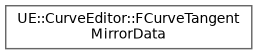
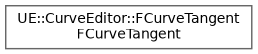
node "UE::CurveEditor::FCurveTangent MirrorData": label "UE::CurveEditor::FCurveTangent MirrorData" -> "UE::CurveEditor::FCurveTangent FCurveTangent"
